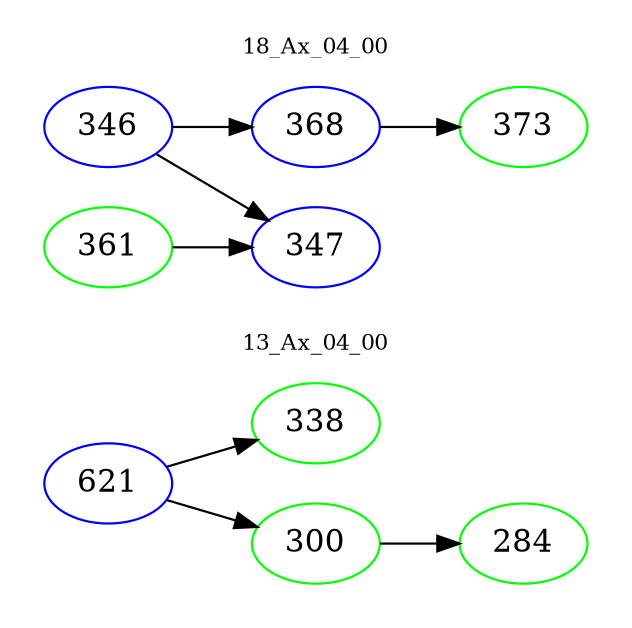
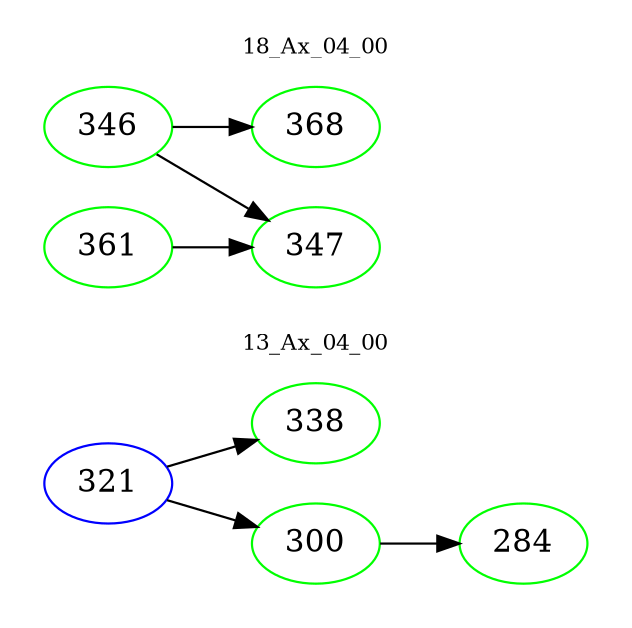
node "346": color blue -> green
node "368": color blue -> green
node "373": removed
node "347": color blue -> green
node "621": label "621" -> "321"
